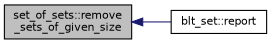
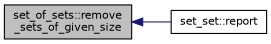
node "blt_set::report": label "blt_set::report" -> "set_set::report"
